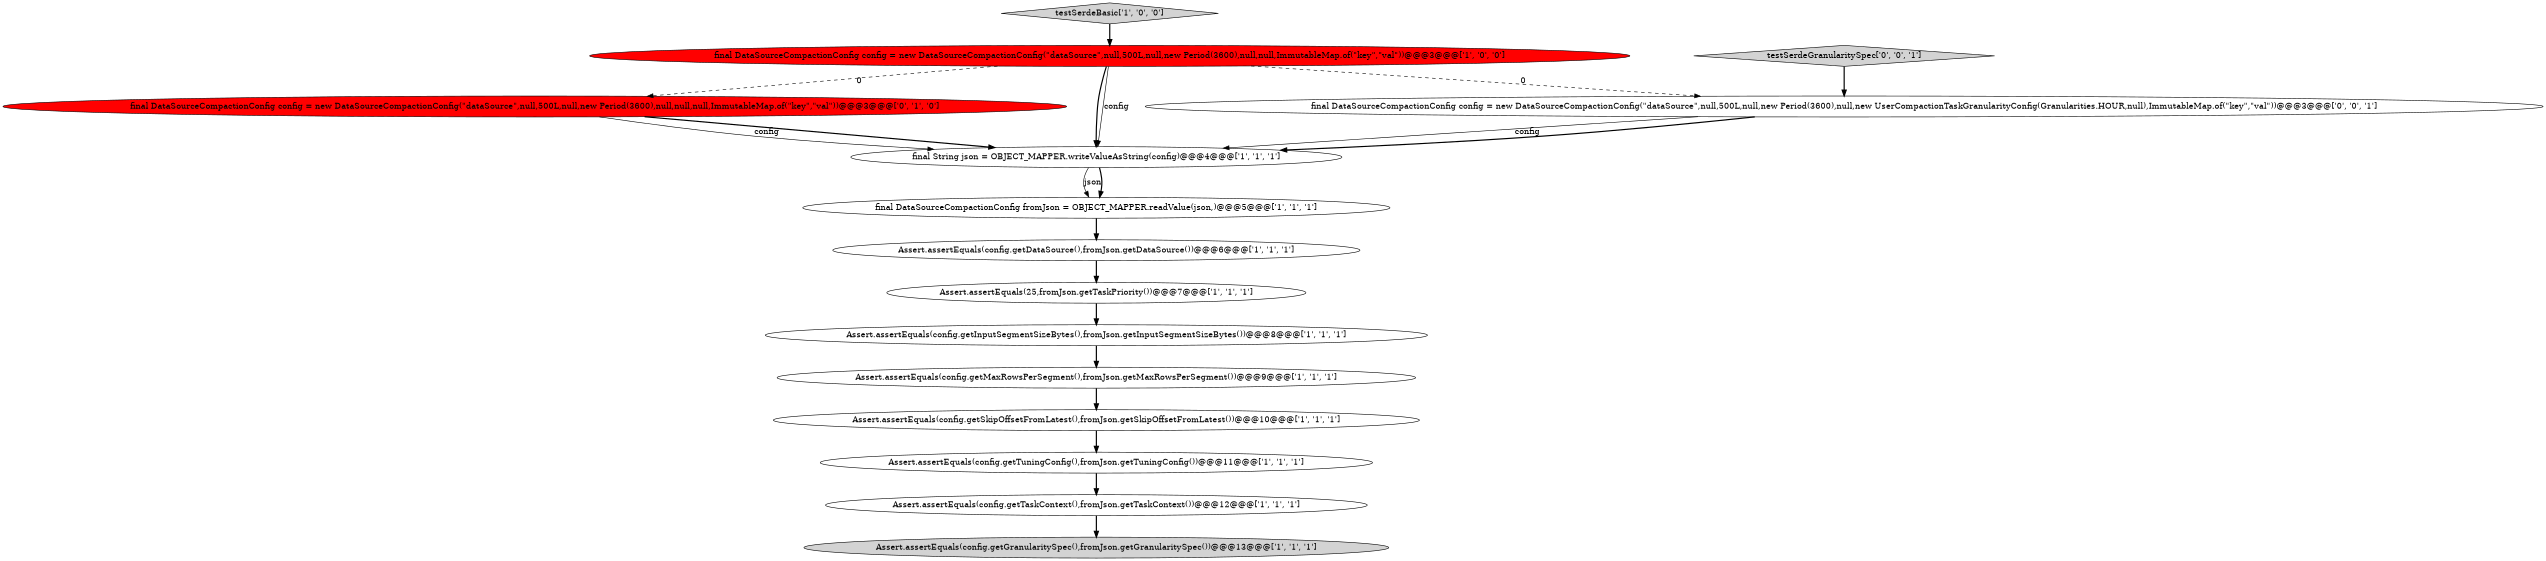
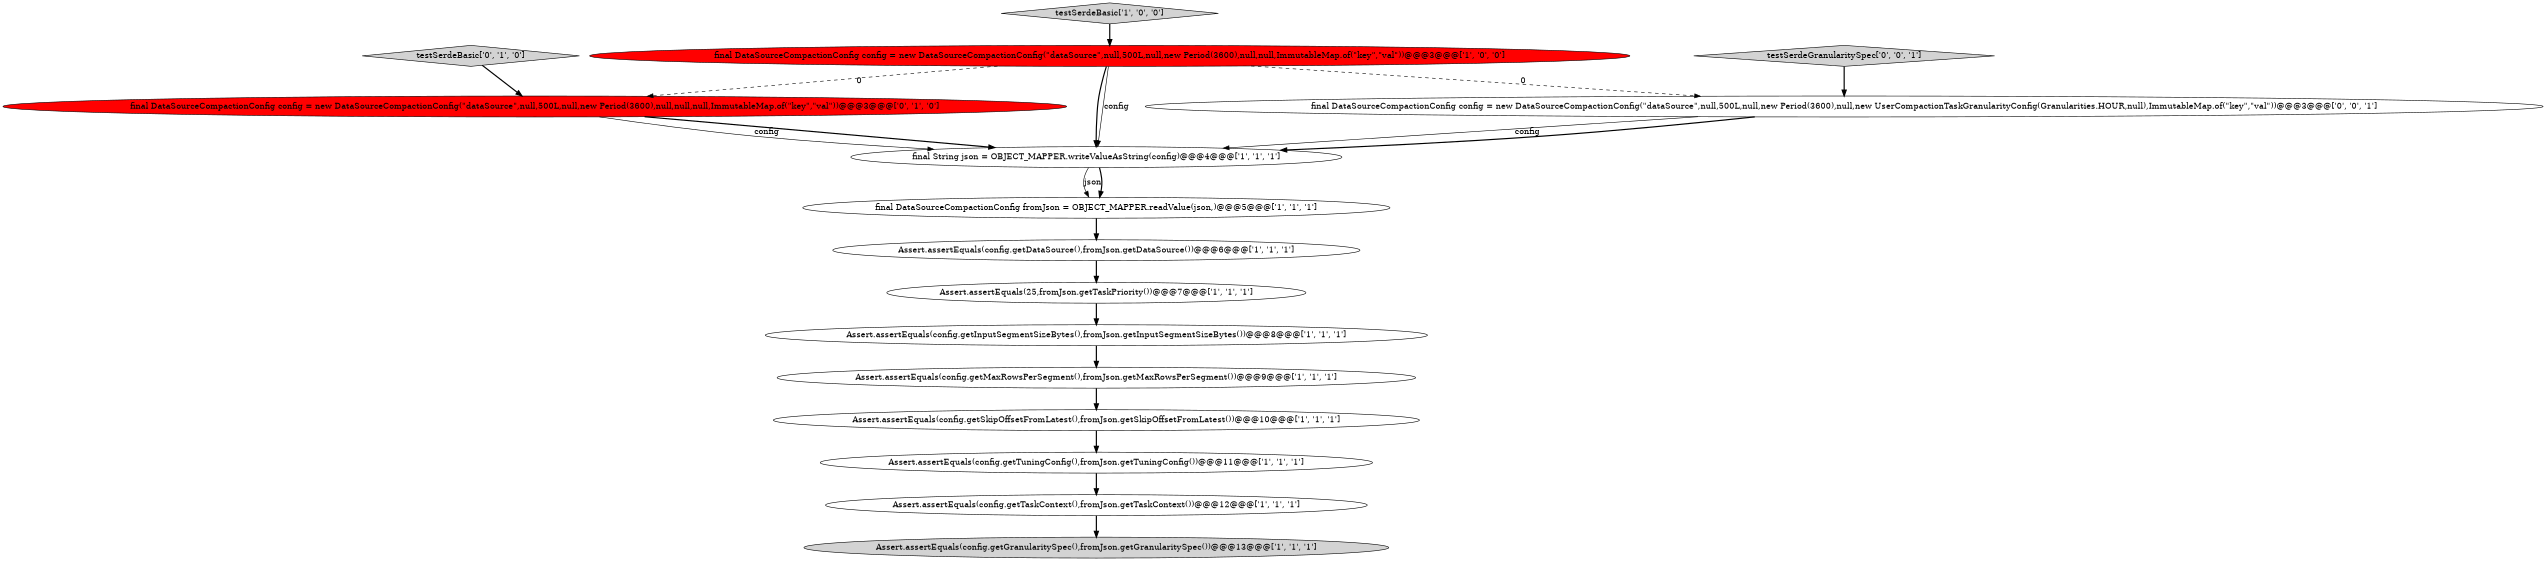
node "testSerdeBasic['0', '1', '0']": added
